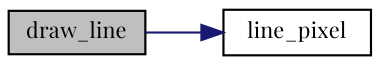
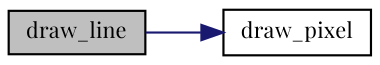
node "line_pixel": label "line_pixel" -> "draw_pixel"
